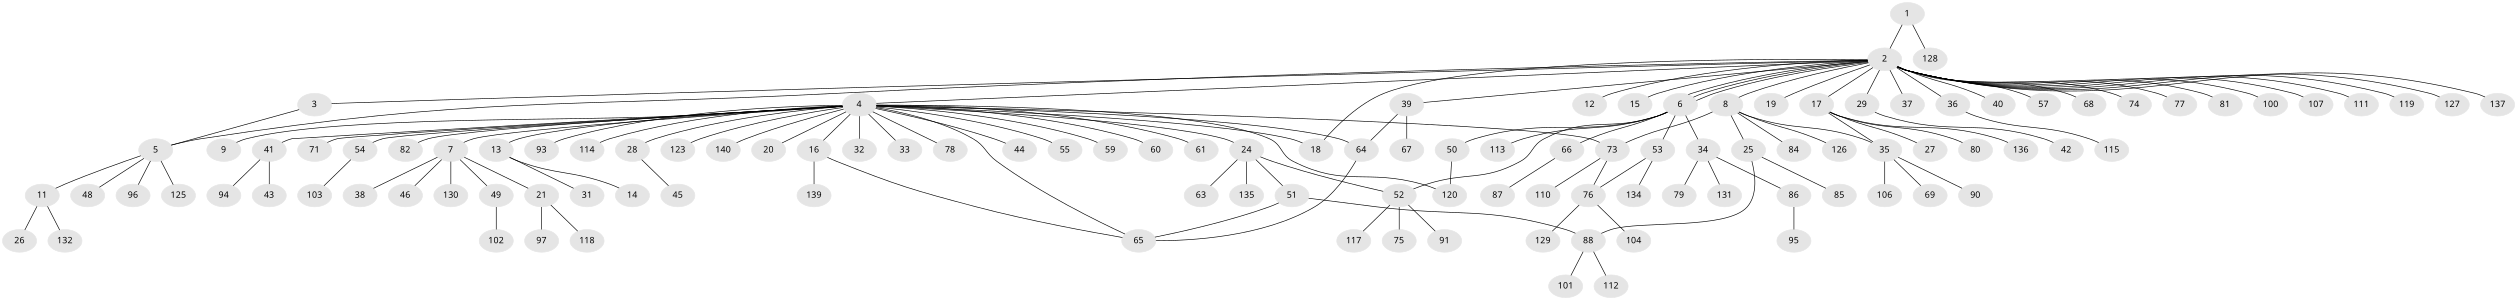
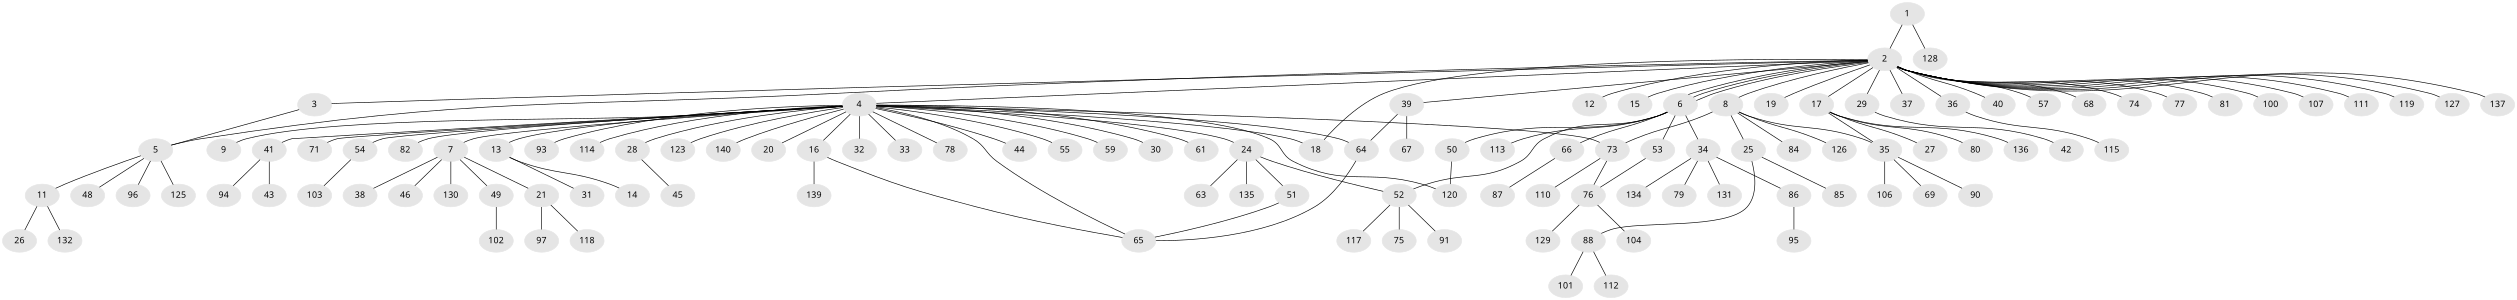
node "60": label "60" -> "30"
edge "53" -- "134": now "34" -- "134"
edge "51" -- "88": removed
